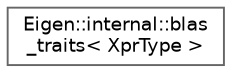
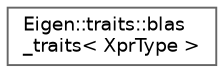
node "Eigen::internal::blas _traits< XprType >": label "Eigen::internal::blas _traits< XprType >" -> "Eigen::traits::blas _traits< XprType >"
